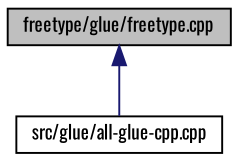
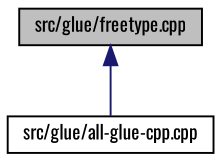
node "freetype/glue/freetype.cpp": label "freetype/glue/freetype.cpp" -> "src/glue/freetype.cpp"
